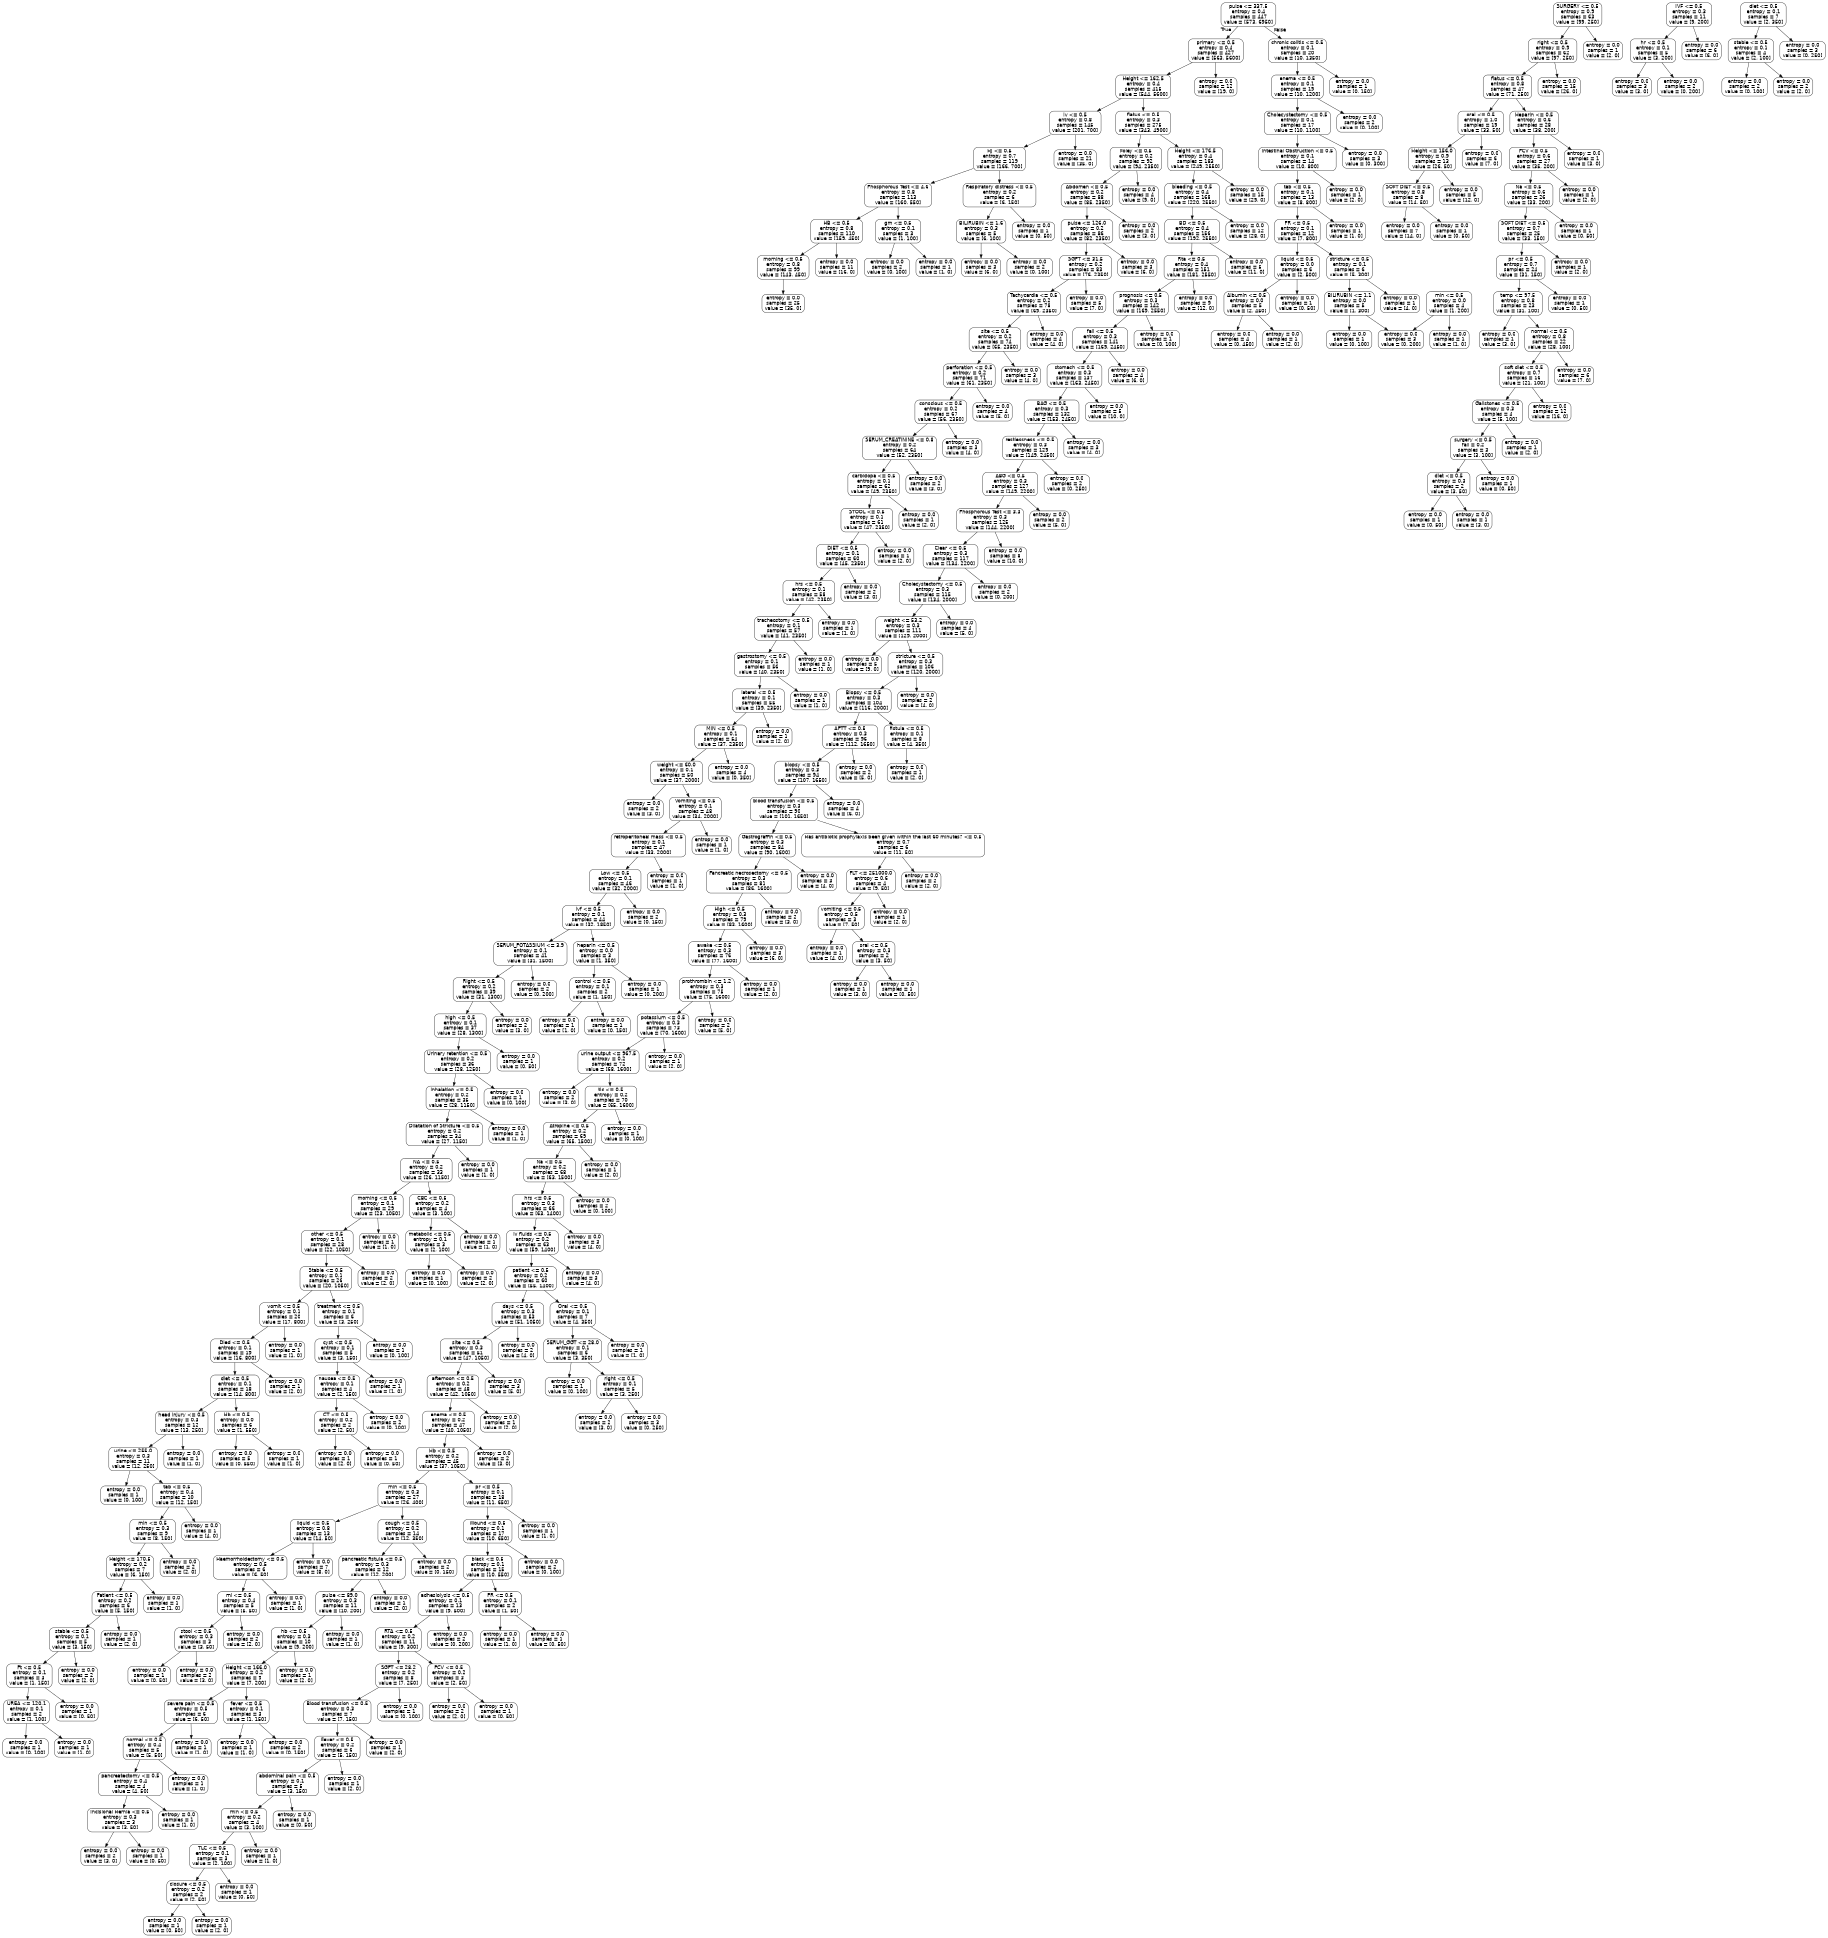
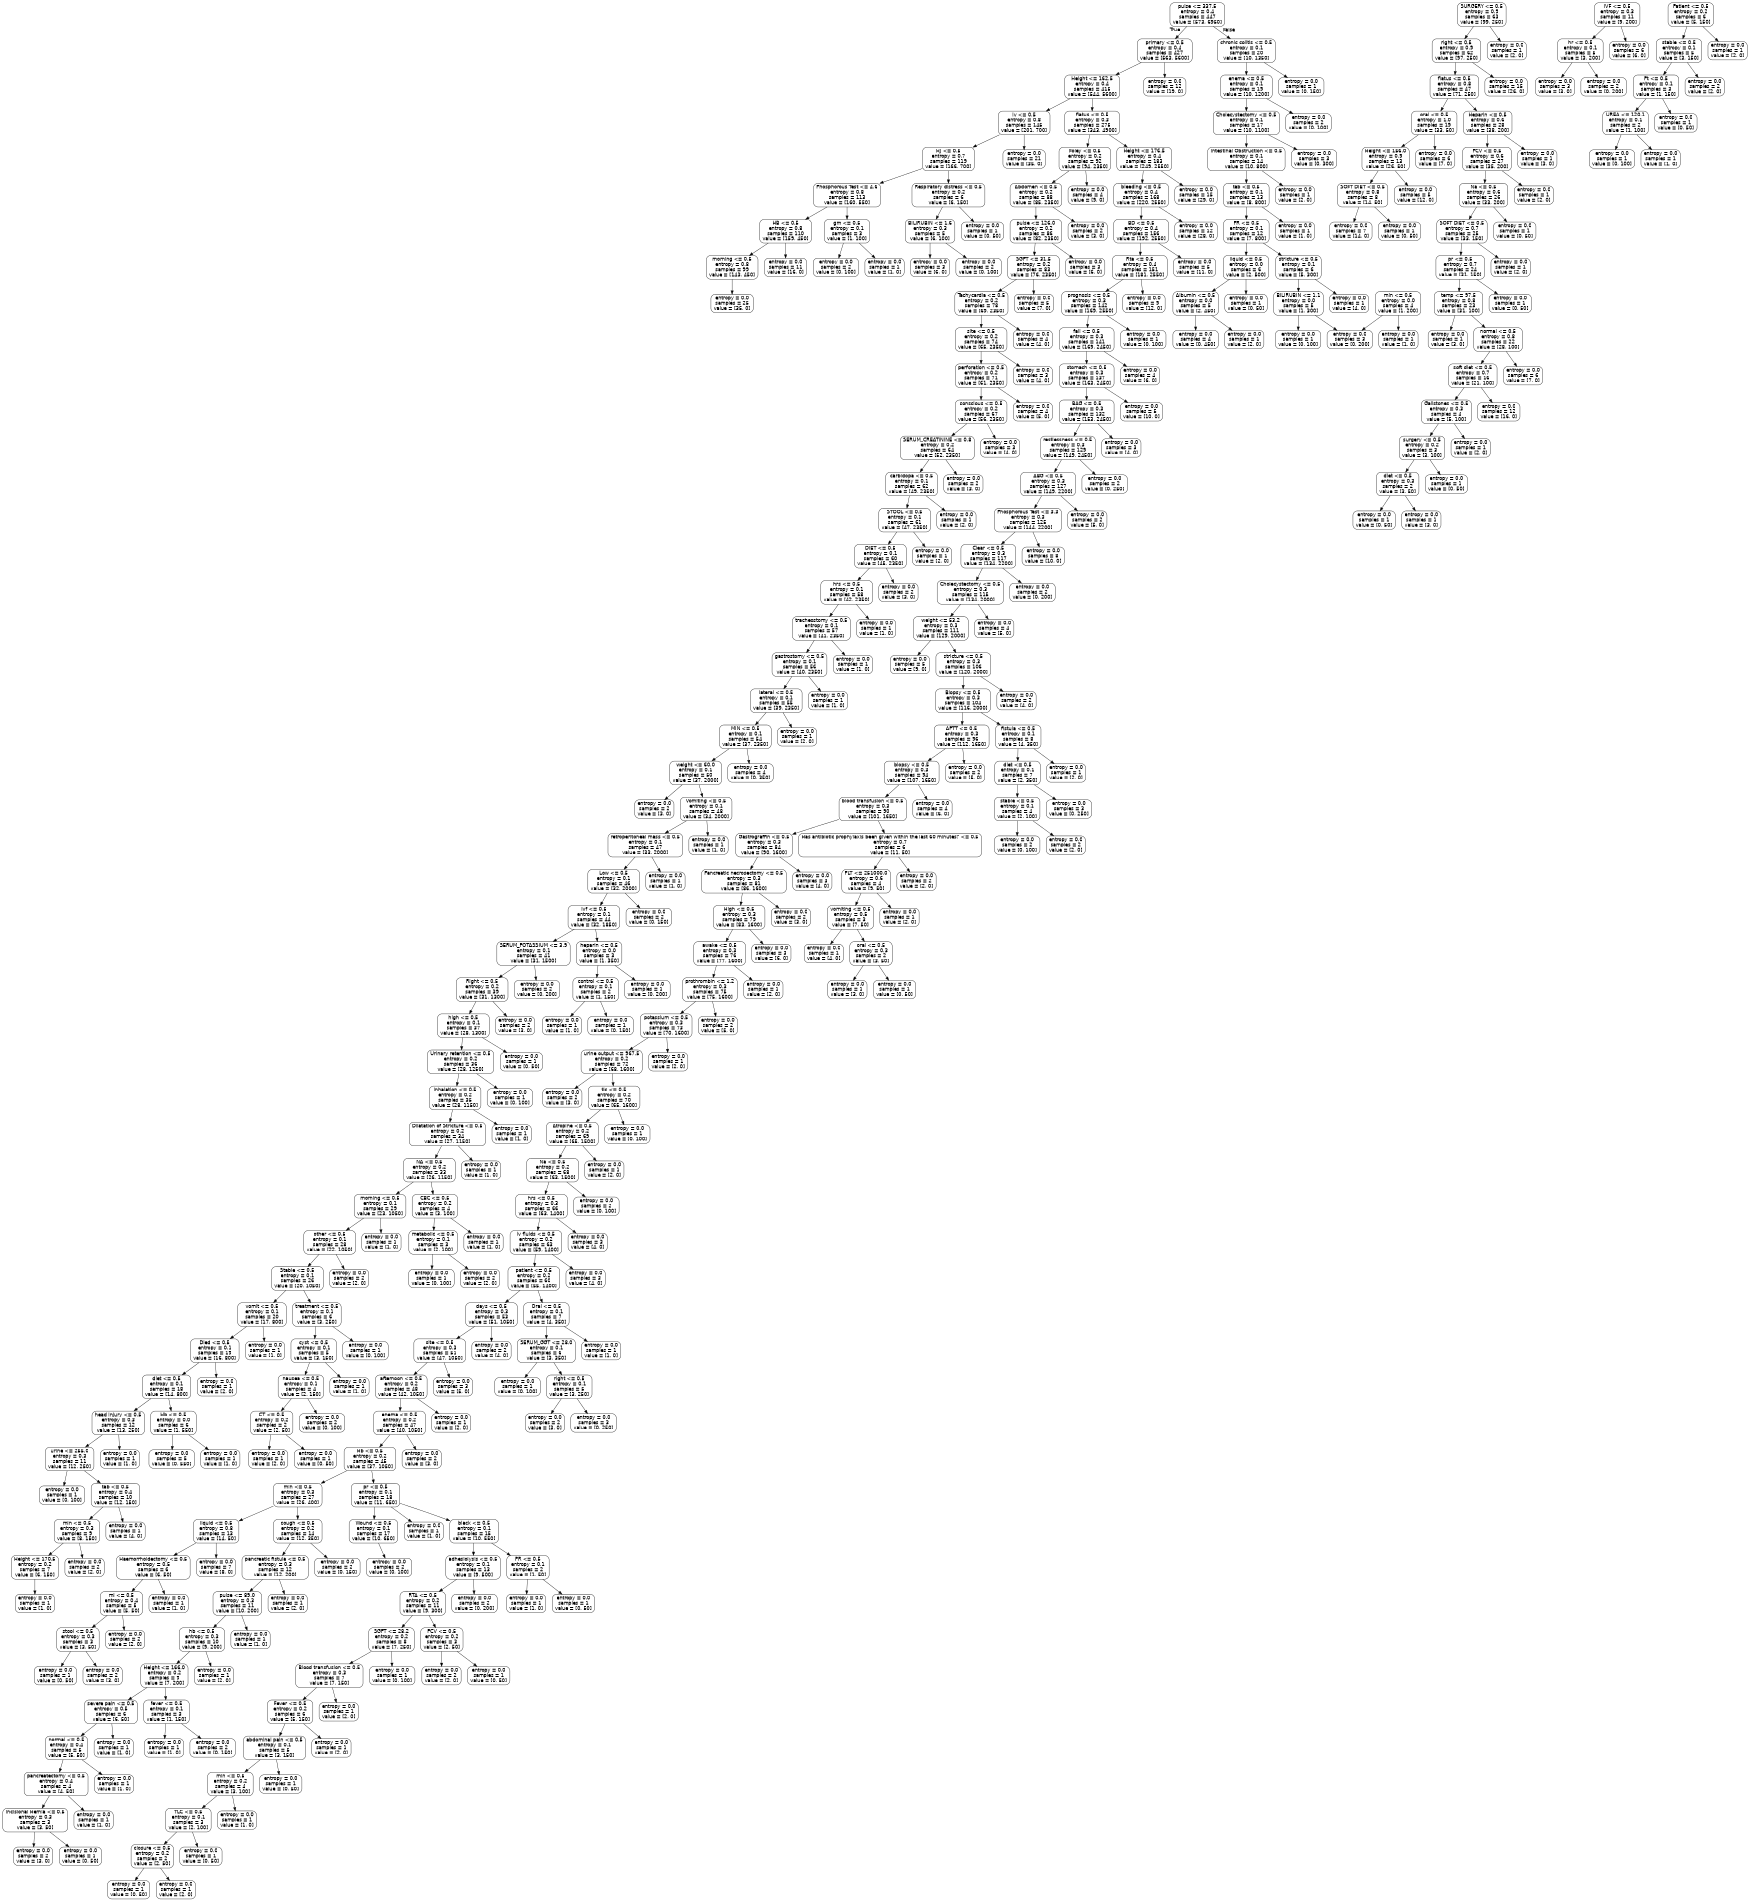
node "surgery <= 0.5 fall = 0.2 samples = 3 value = [3, 100]": label "surgery <= 0.5 fall = 0.2 samples = 3 value = [3, 100]" -> "surgery <= 0.5 entropy = 0.2 samples = 3 value = [3, 100]"
edge "fistula <= 0.5 entropy = 0.1 samples = 8 value = [4, 350]" -> "diet <= 0.5 entropy = 0.1 samples = 7 value = [2, 350]": added
edge "Wound <= 0.5 entropy = 0.1 samples = 17 value = [10, 650]" -> "black <= 0.5 entropy = 0.1 samples = 15 value = [10, 550]": now "pr <= 0.5 entropy = 0.1 samples = 18 value = [11, 650]" -> "black <= 0.5 entropy = 0.1 samples = 15 value = [10, 550]"
edge "Height <= 170.5 entropy = 0.2 samples = 7 value = [6, 150]" -> "Patient <= 0.5 entropy = 0.2 samples = 6 value = [5, 150]": removed
